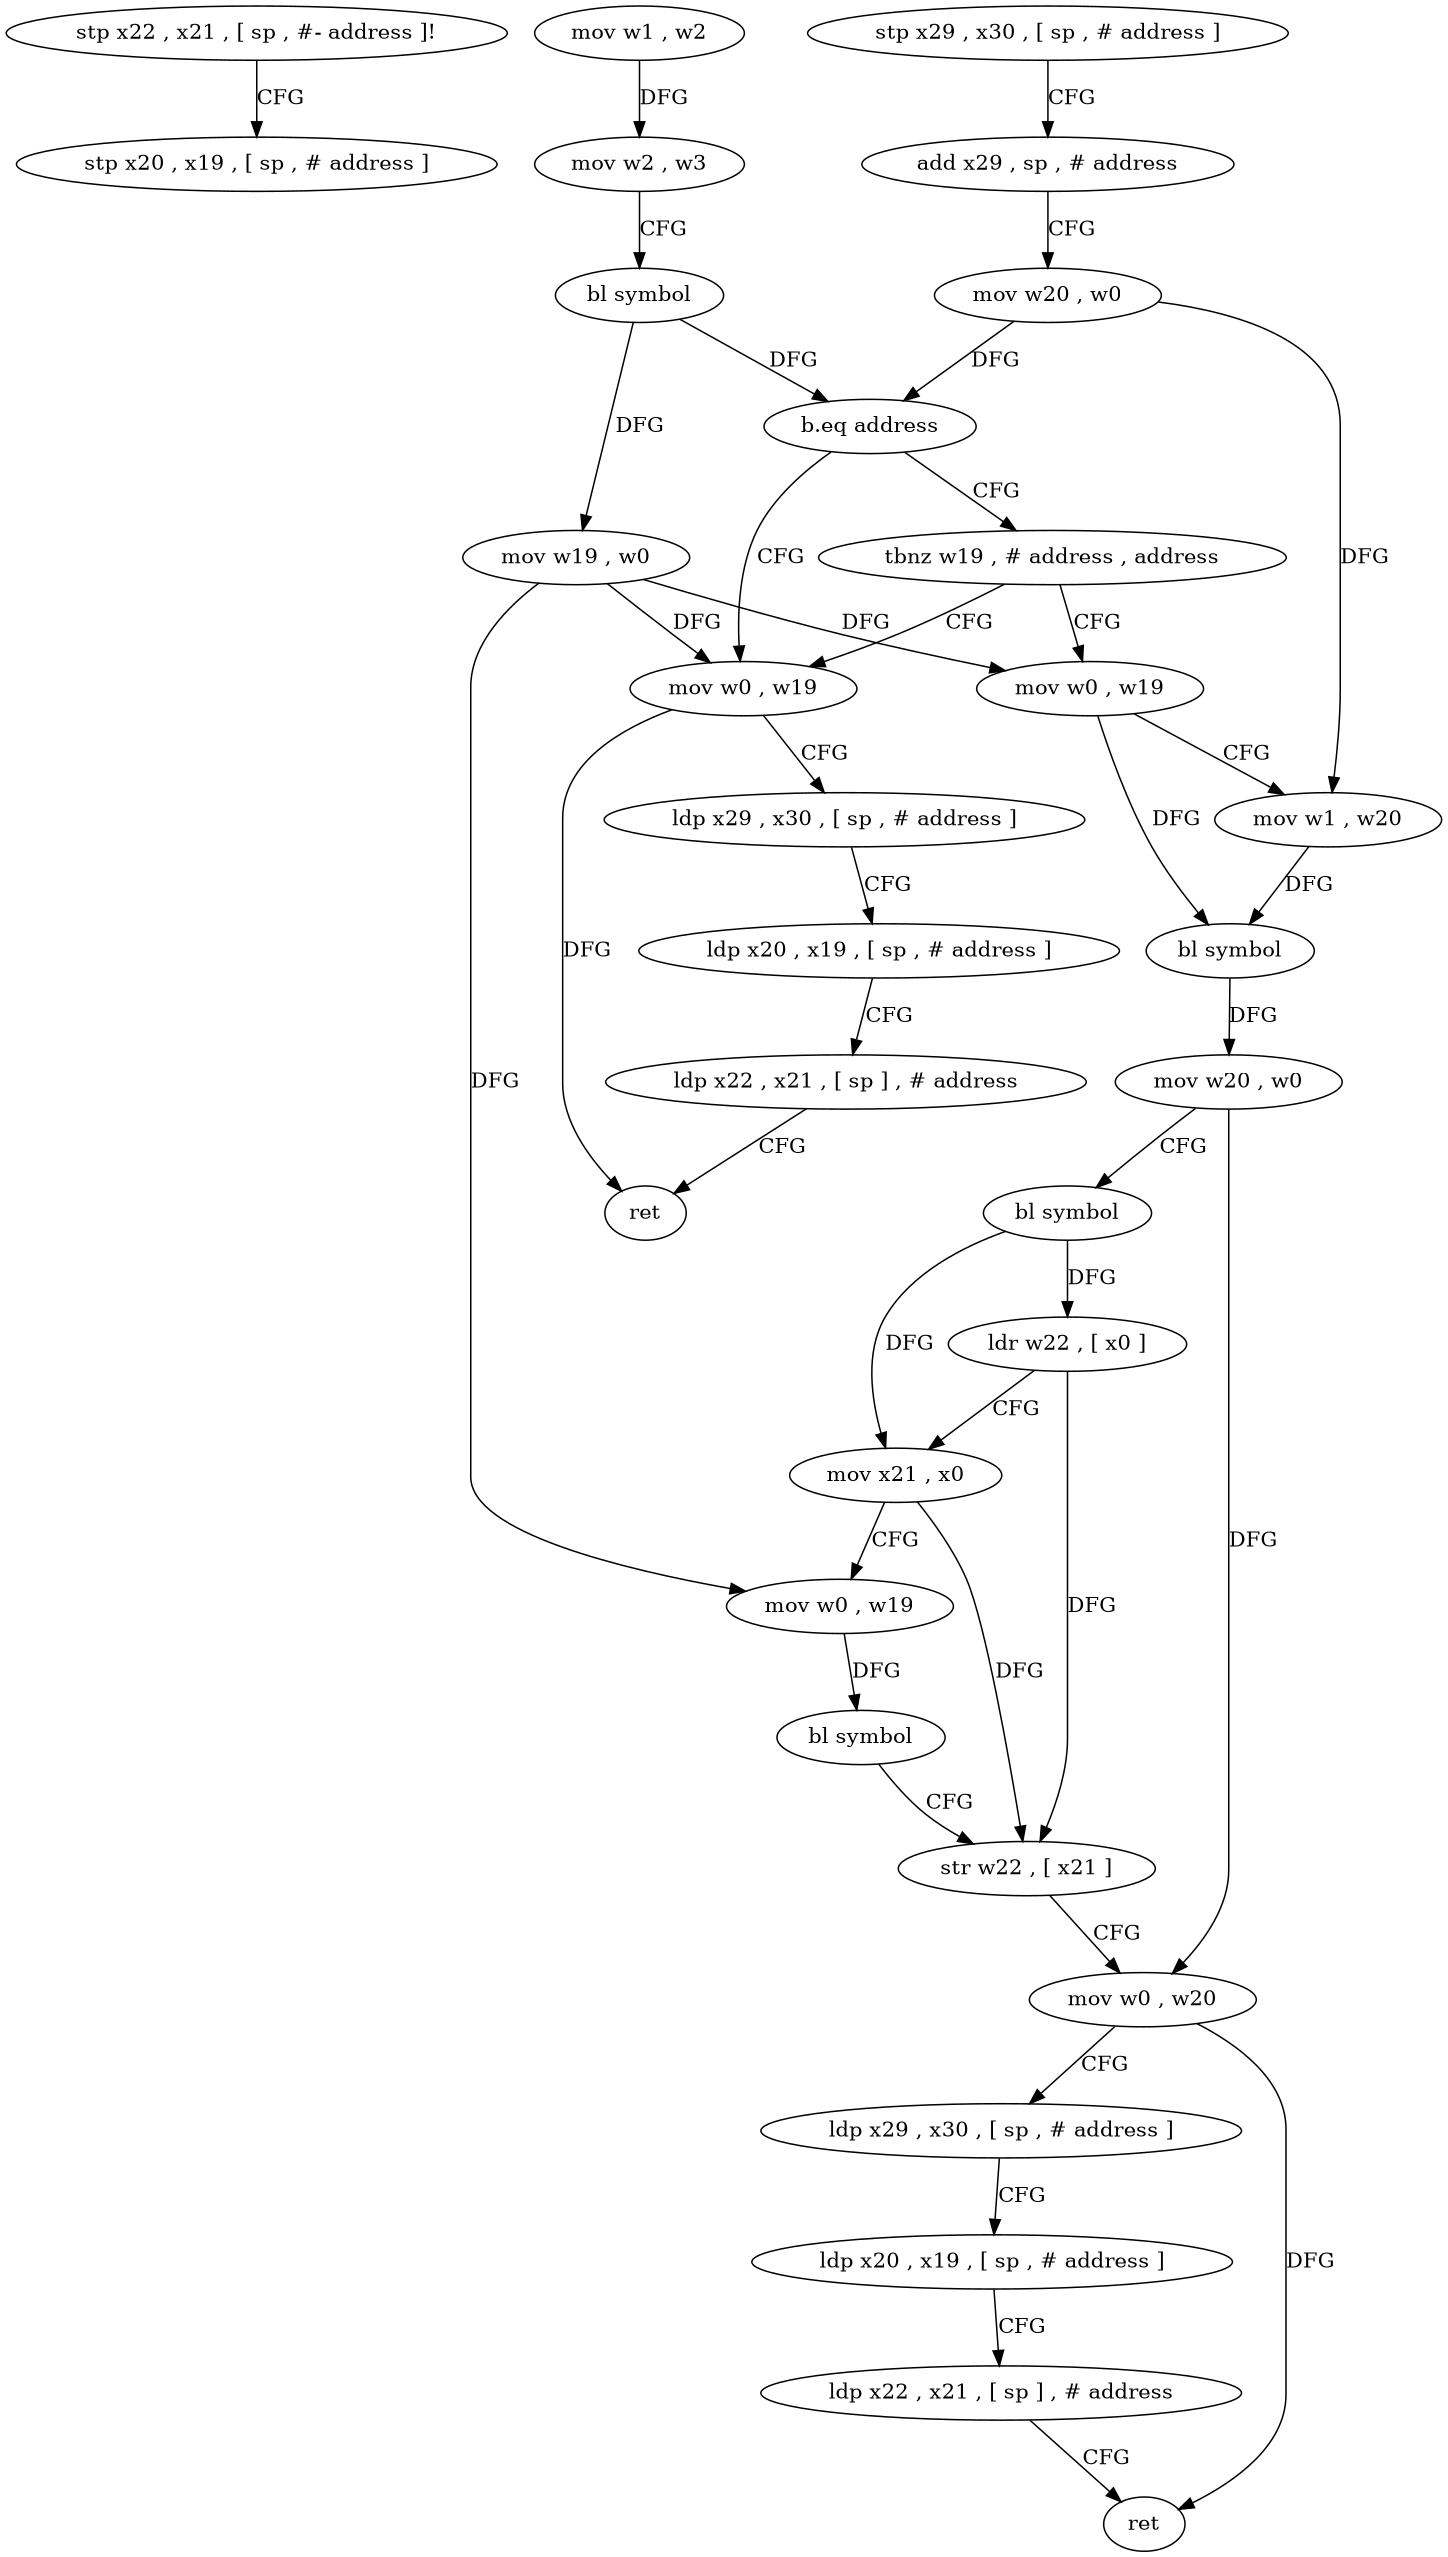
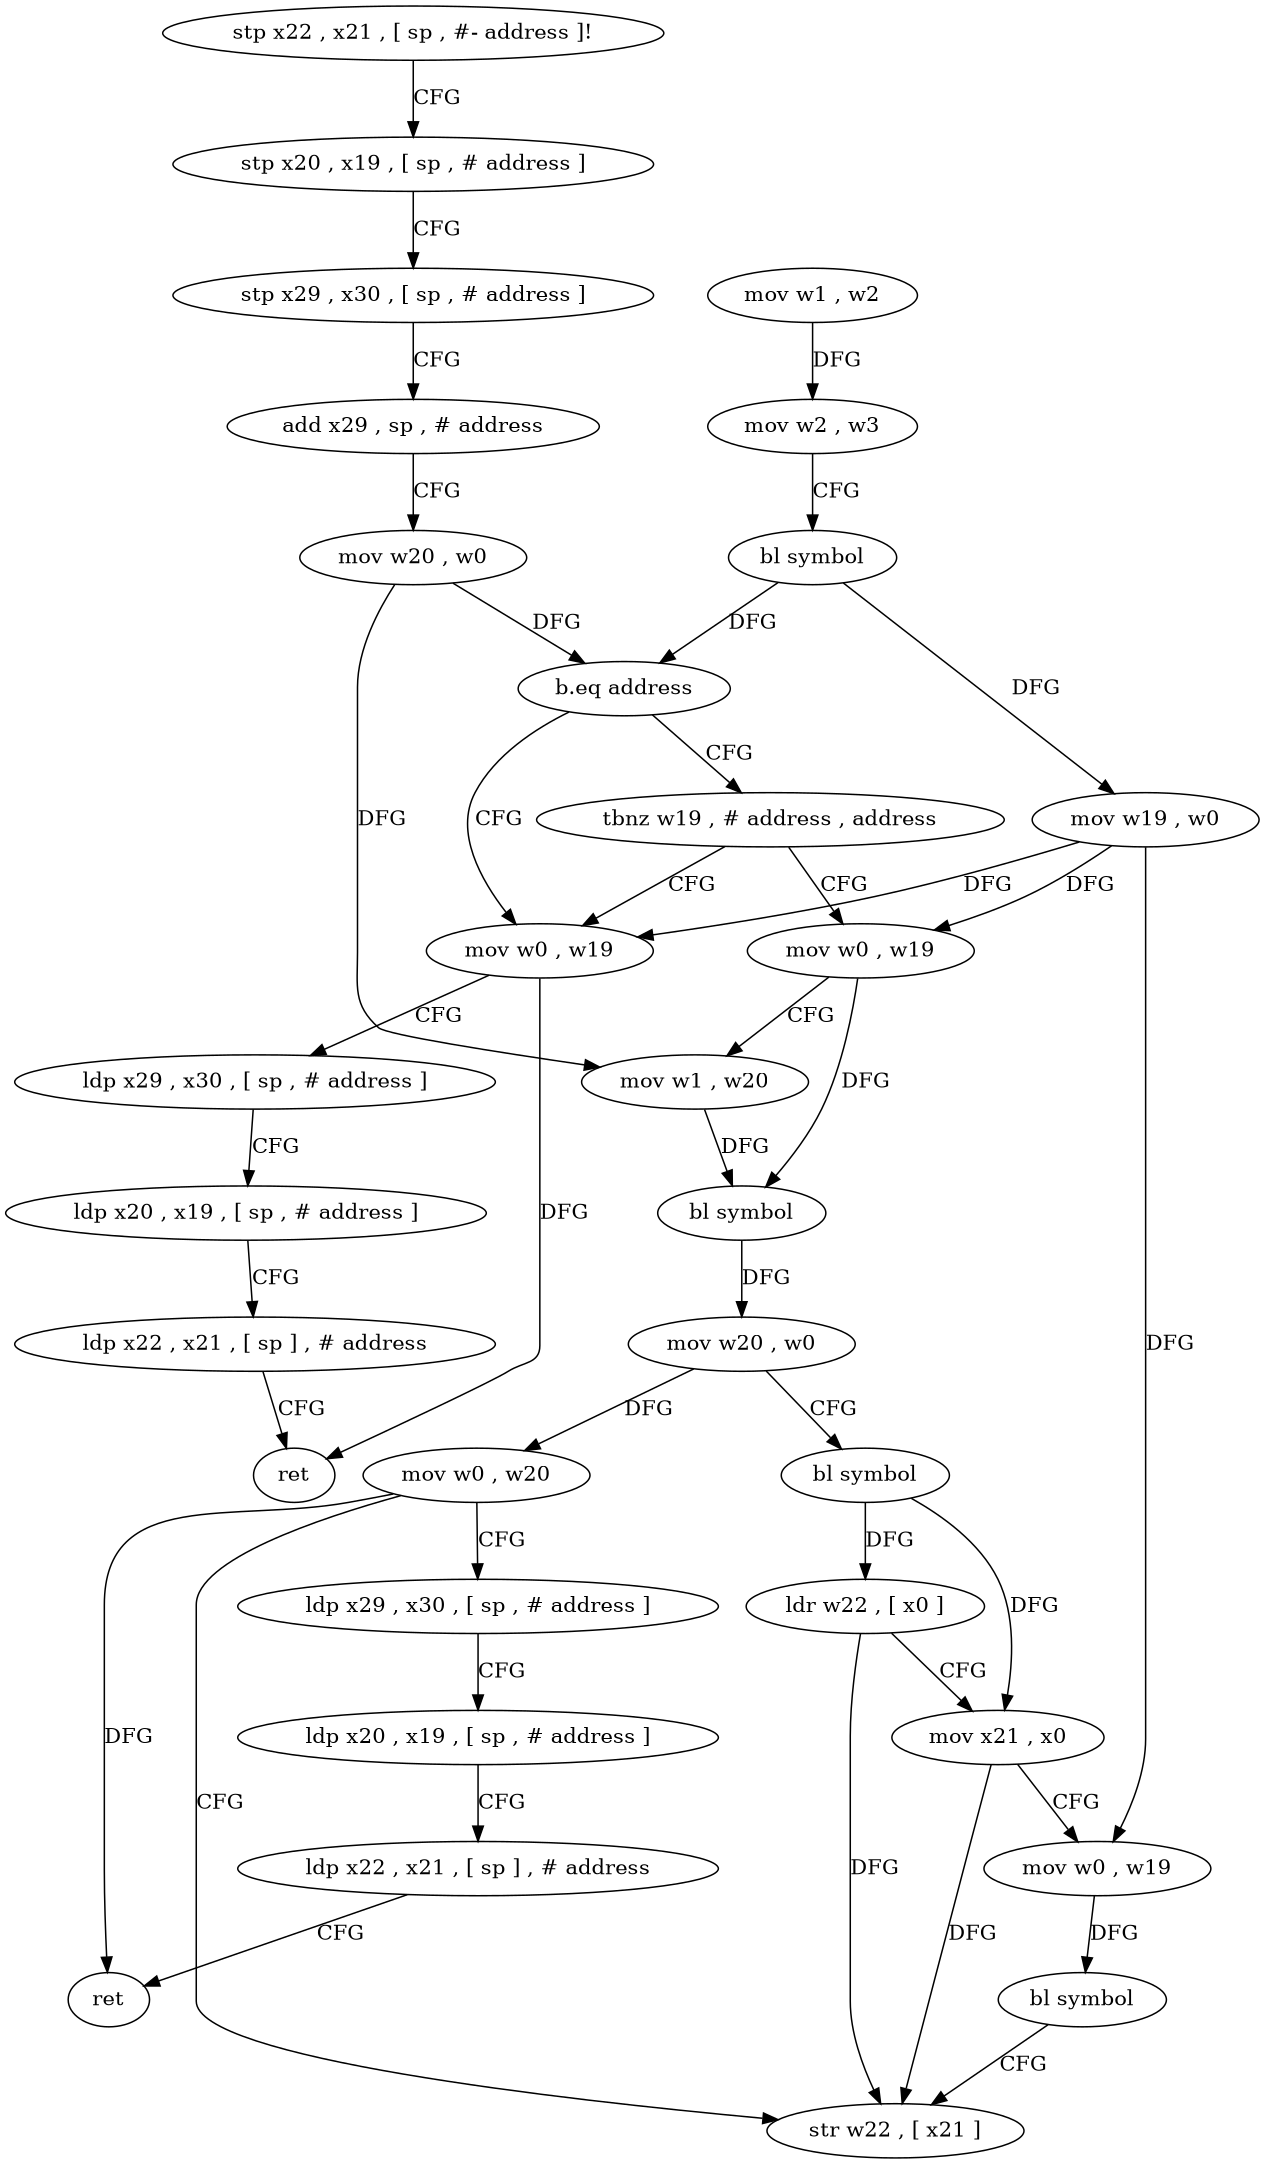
edge "stp x20 , x19 , [ sp , # address ]" -> "stp x29 , x30 , [ sp , # address ]": added, label "CFG"
edge "str w22 , [ x21 ]" -> "mov w0 , w20": reversed
